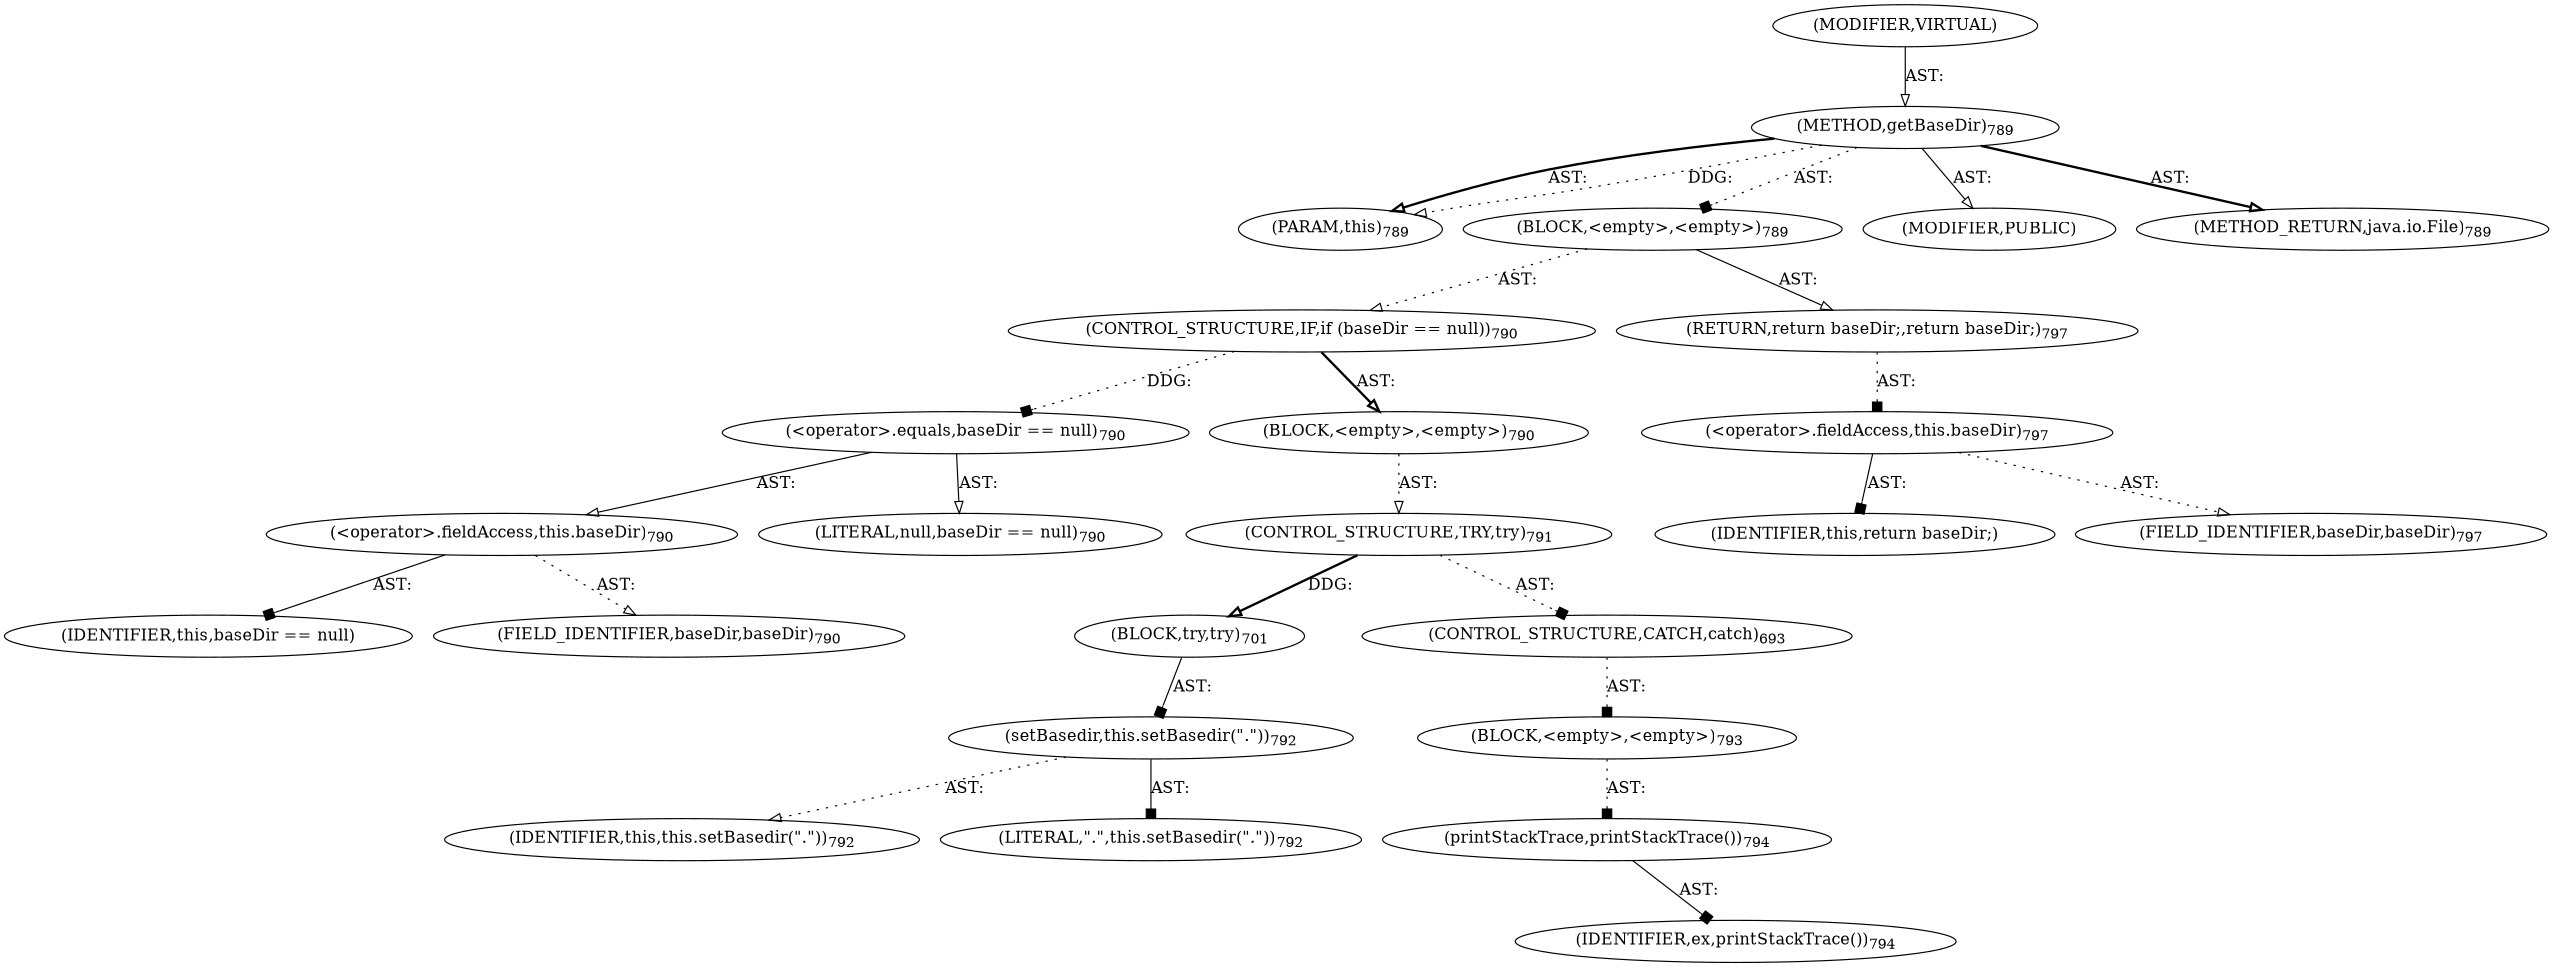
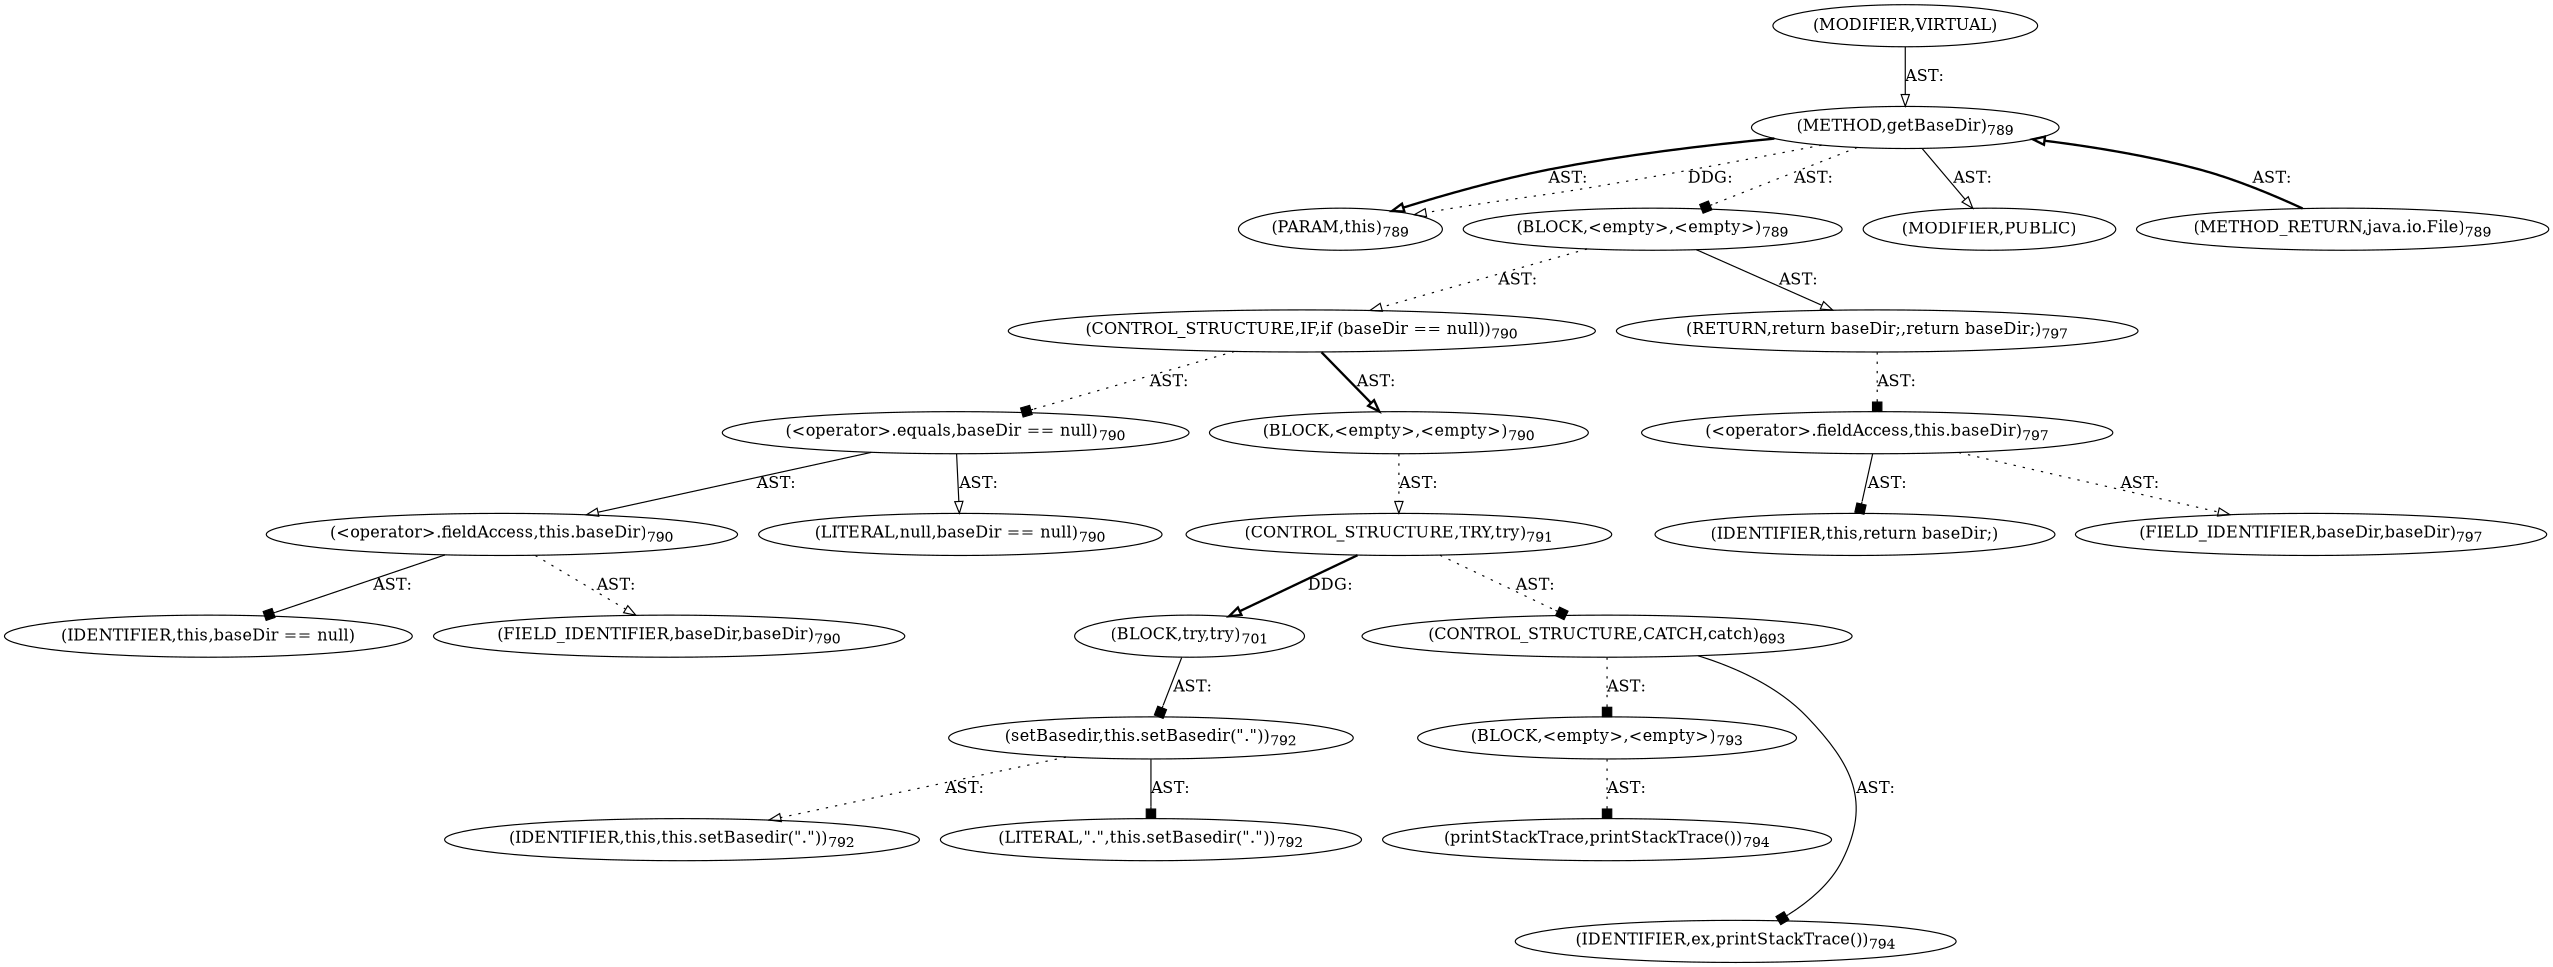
edge "(METHOD,getBaseDir)" -> "(METHOD_RETURN,java.io.File)": reversed
edge "(CONTROL_STRUCTURE,IF,if (baseDir == null))" -> "(<operator>.equals,baseDir == null)": label "DDG: " -> "AST: "
edge "(printStackTrace,printStackTrace())" -> "(IDENTIFIER,ex,printStackTrace())": now "(CONTROL_STRUCTURE,CATCH,catch)" -> "(IDENTIFIER,ex,printStackTrace())"
